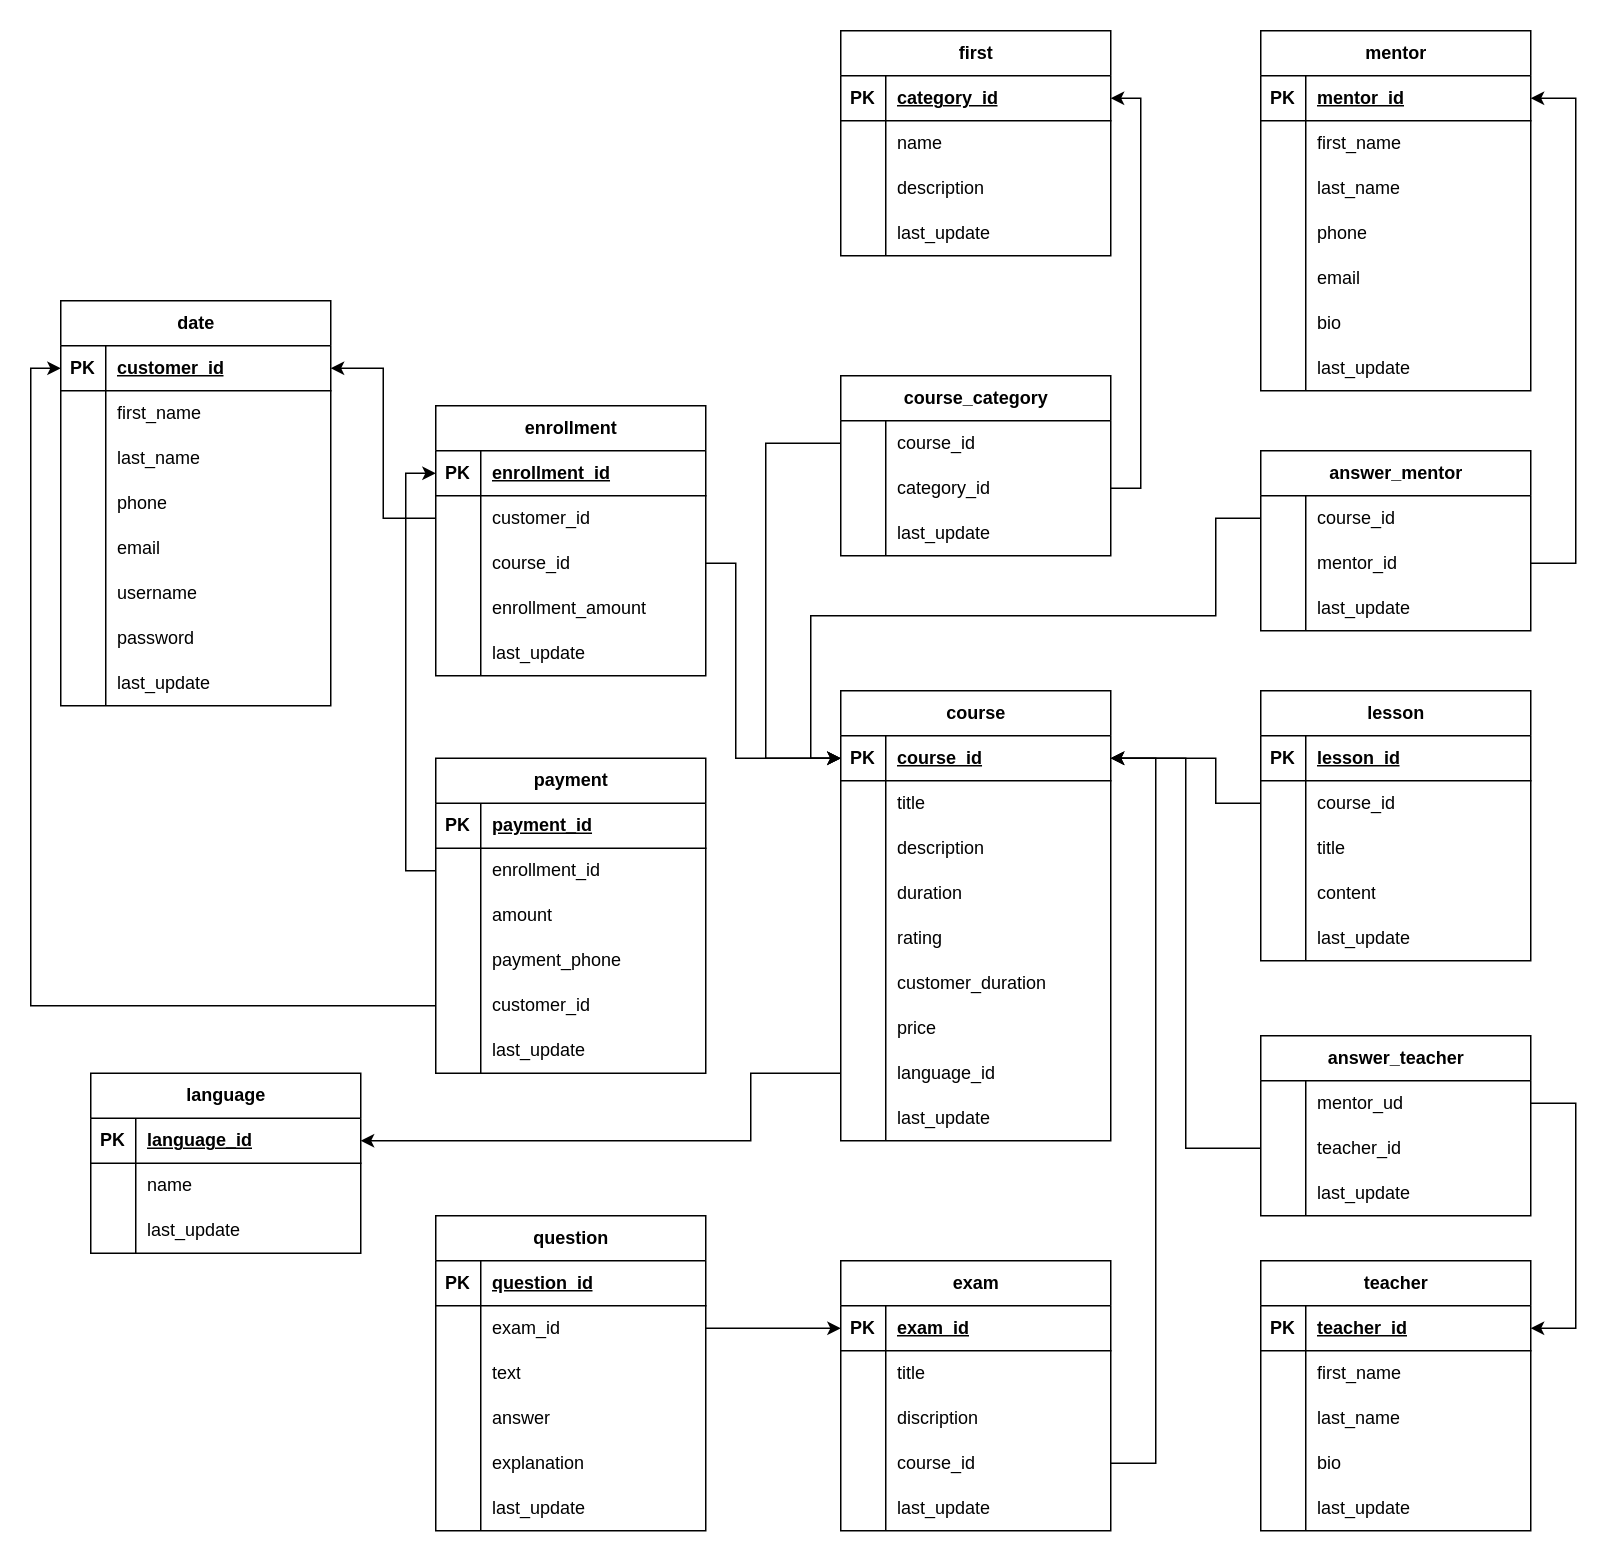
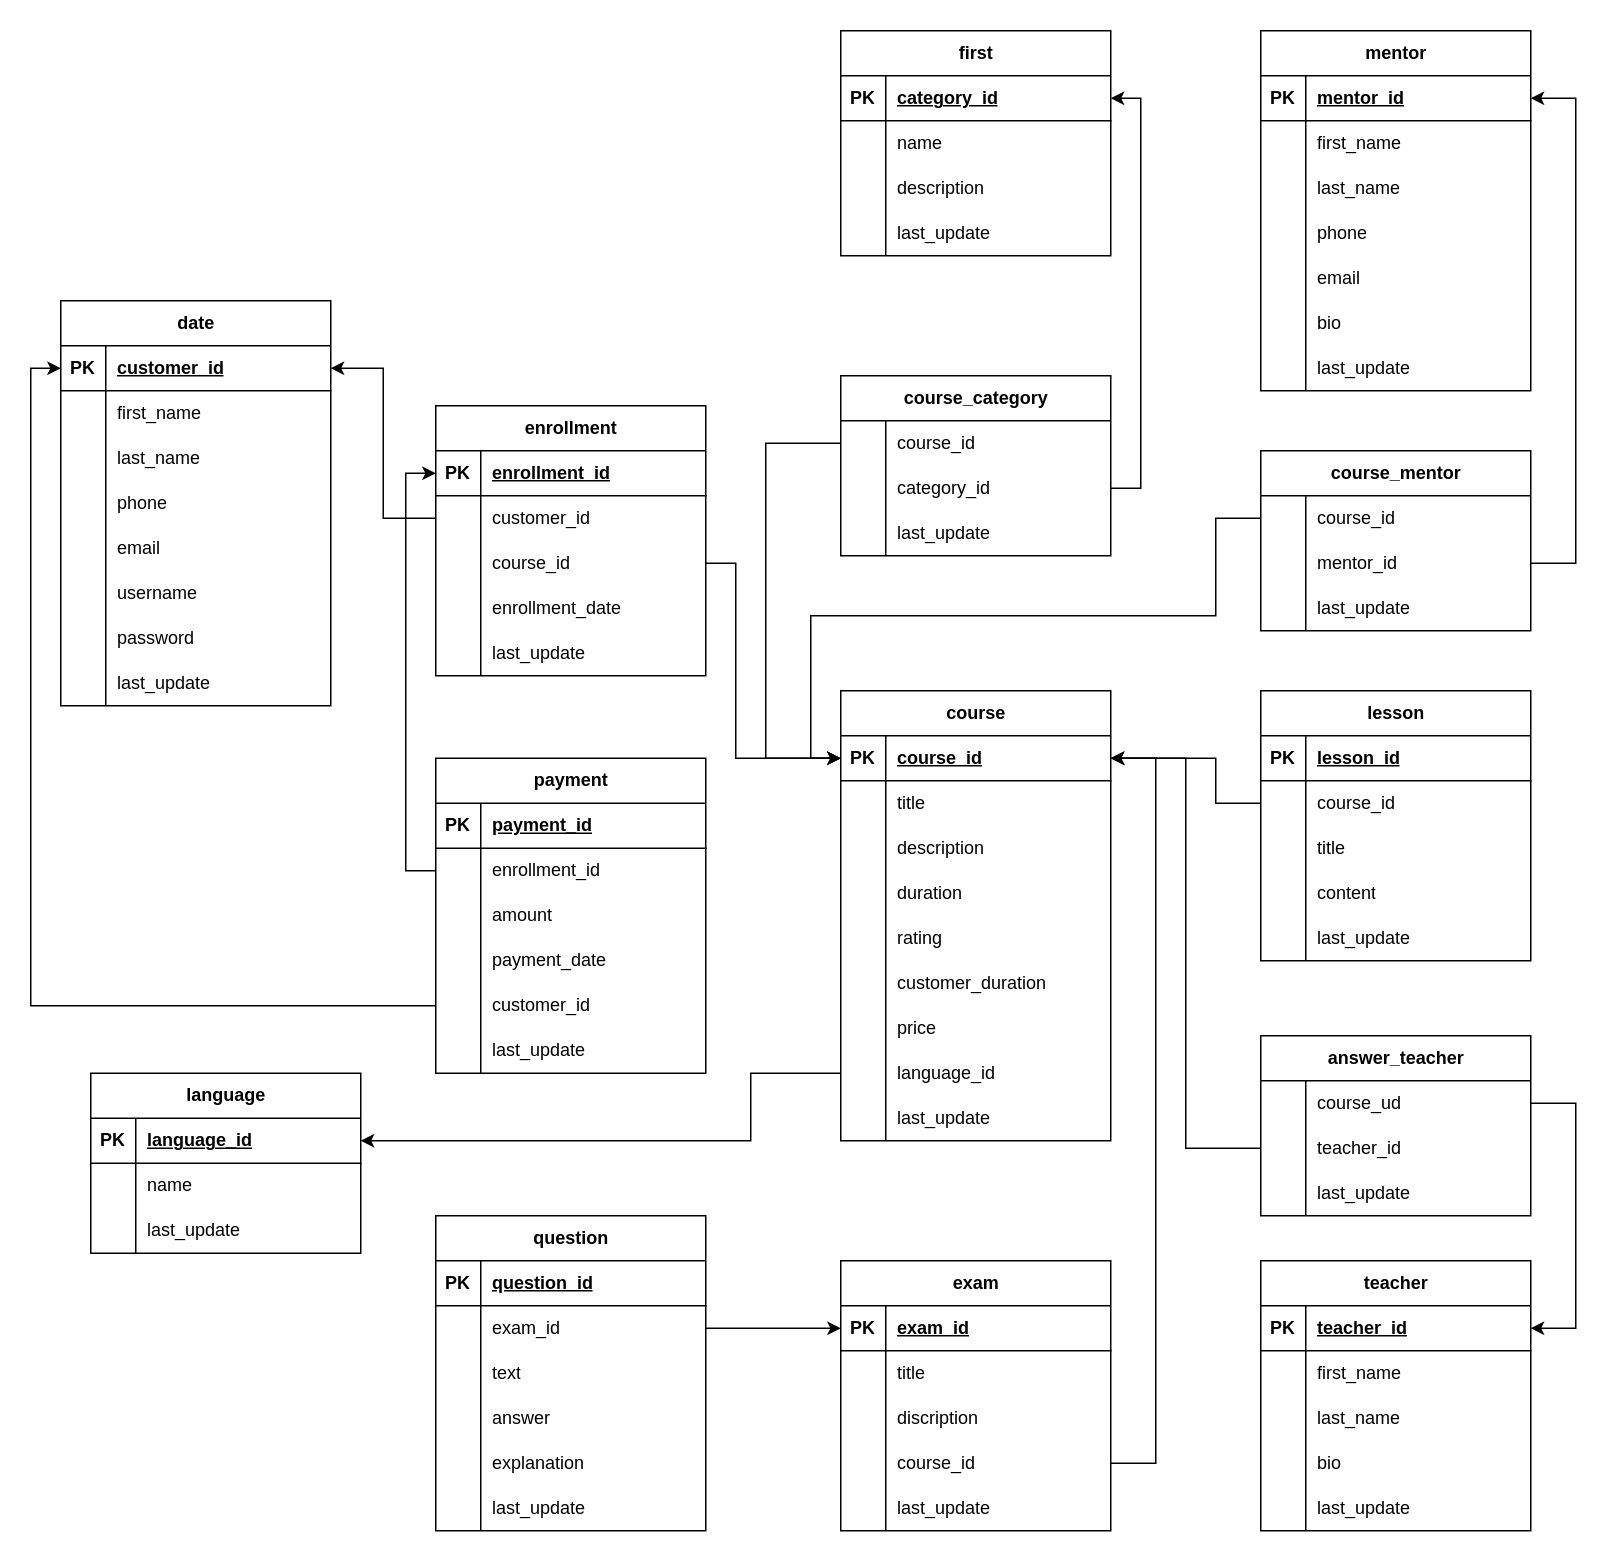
node "answer_mentor": label "answer_mentor" -> "course_mentor"
node "enrollment_amount": label "enrollment_amount" -> "enrollment_date"
node "payment_phone": label "payment_phone" -> "payment_date"
node "mentor_ud": label "mentor_ud" -> "course_ud"
